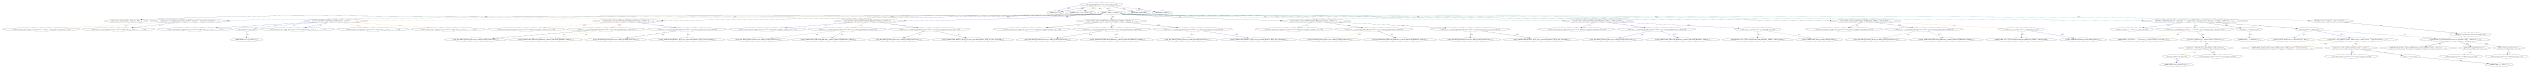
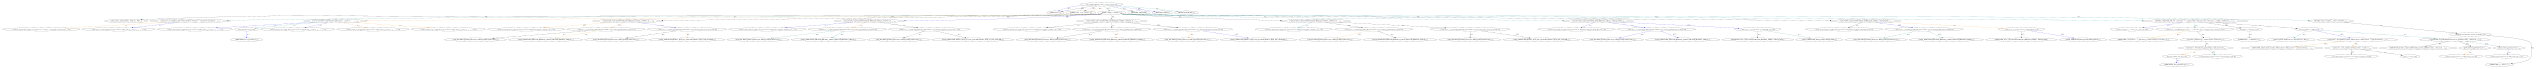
node "(METHOD_RETURN,ANY)": added
edge "(next,i.next())" -> "(IDENTIFIER,i,i.next())": now "(IDENTIFIER,handler,return handler;)" -> "(IDENTIFIER,i,i.next())"
